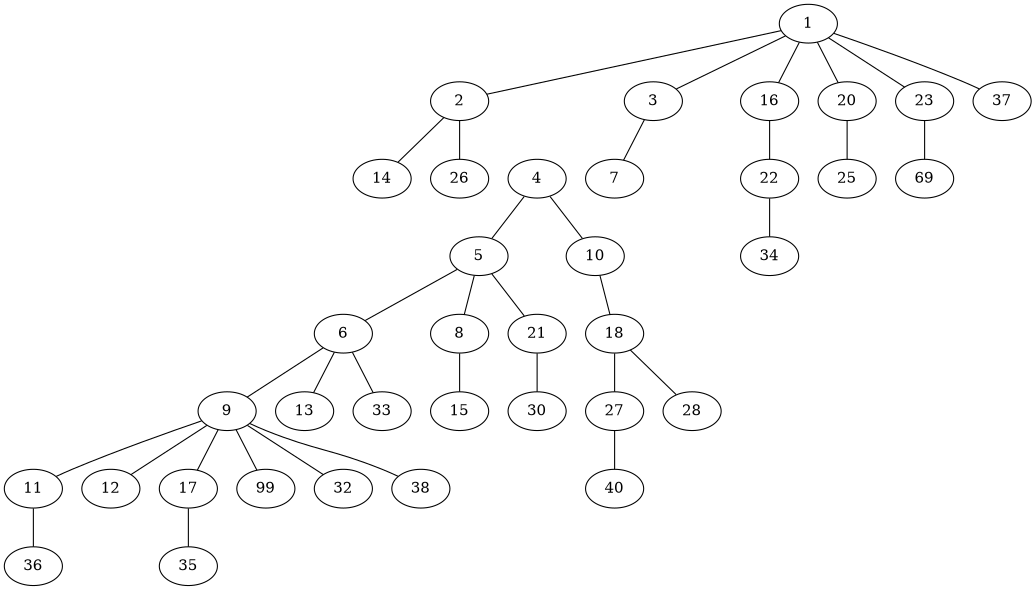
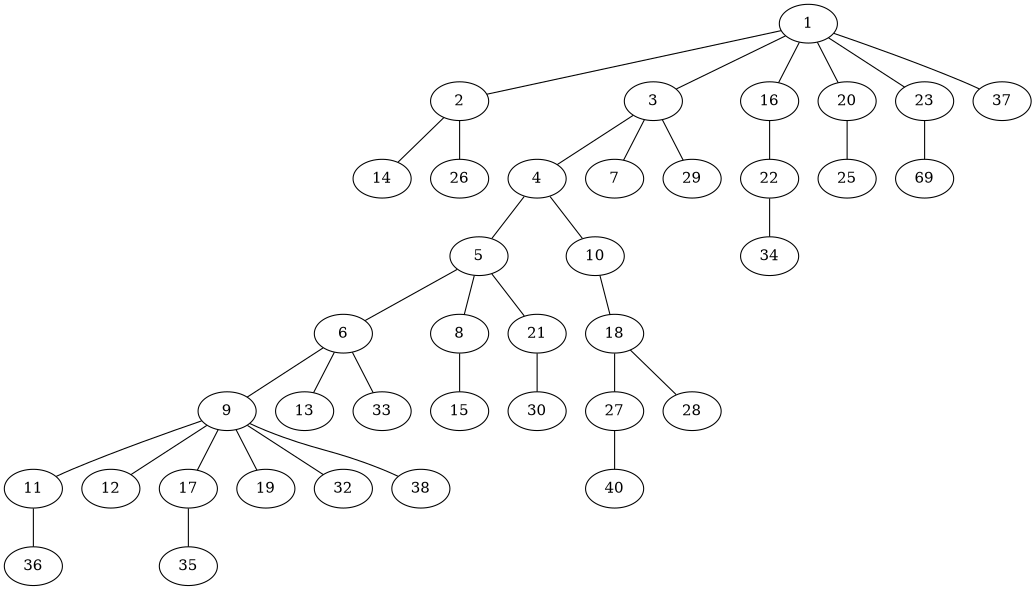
edge "3" -- "4": added
node "29": added
node "99": label "99" -> "19"
